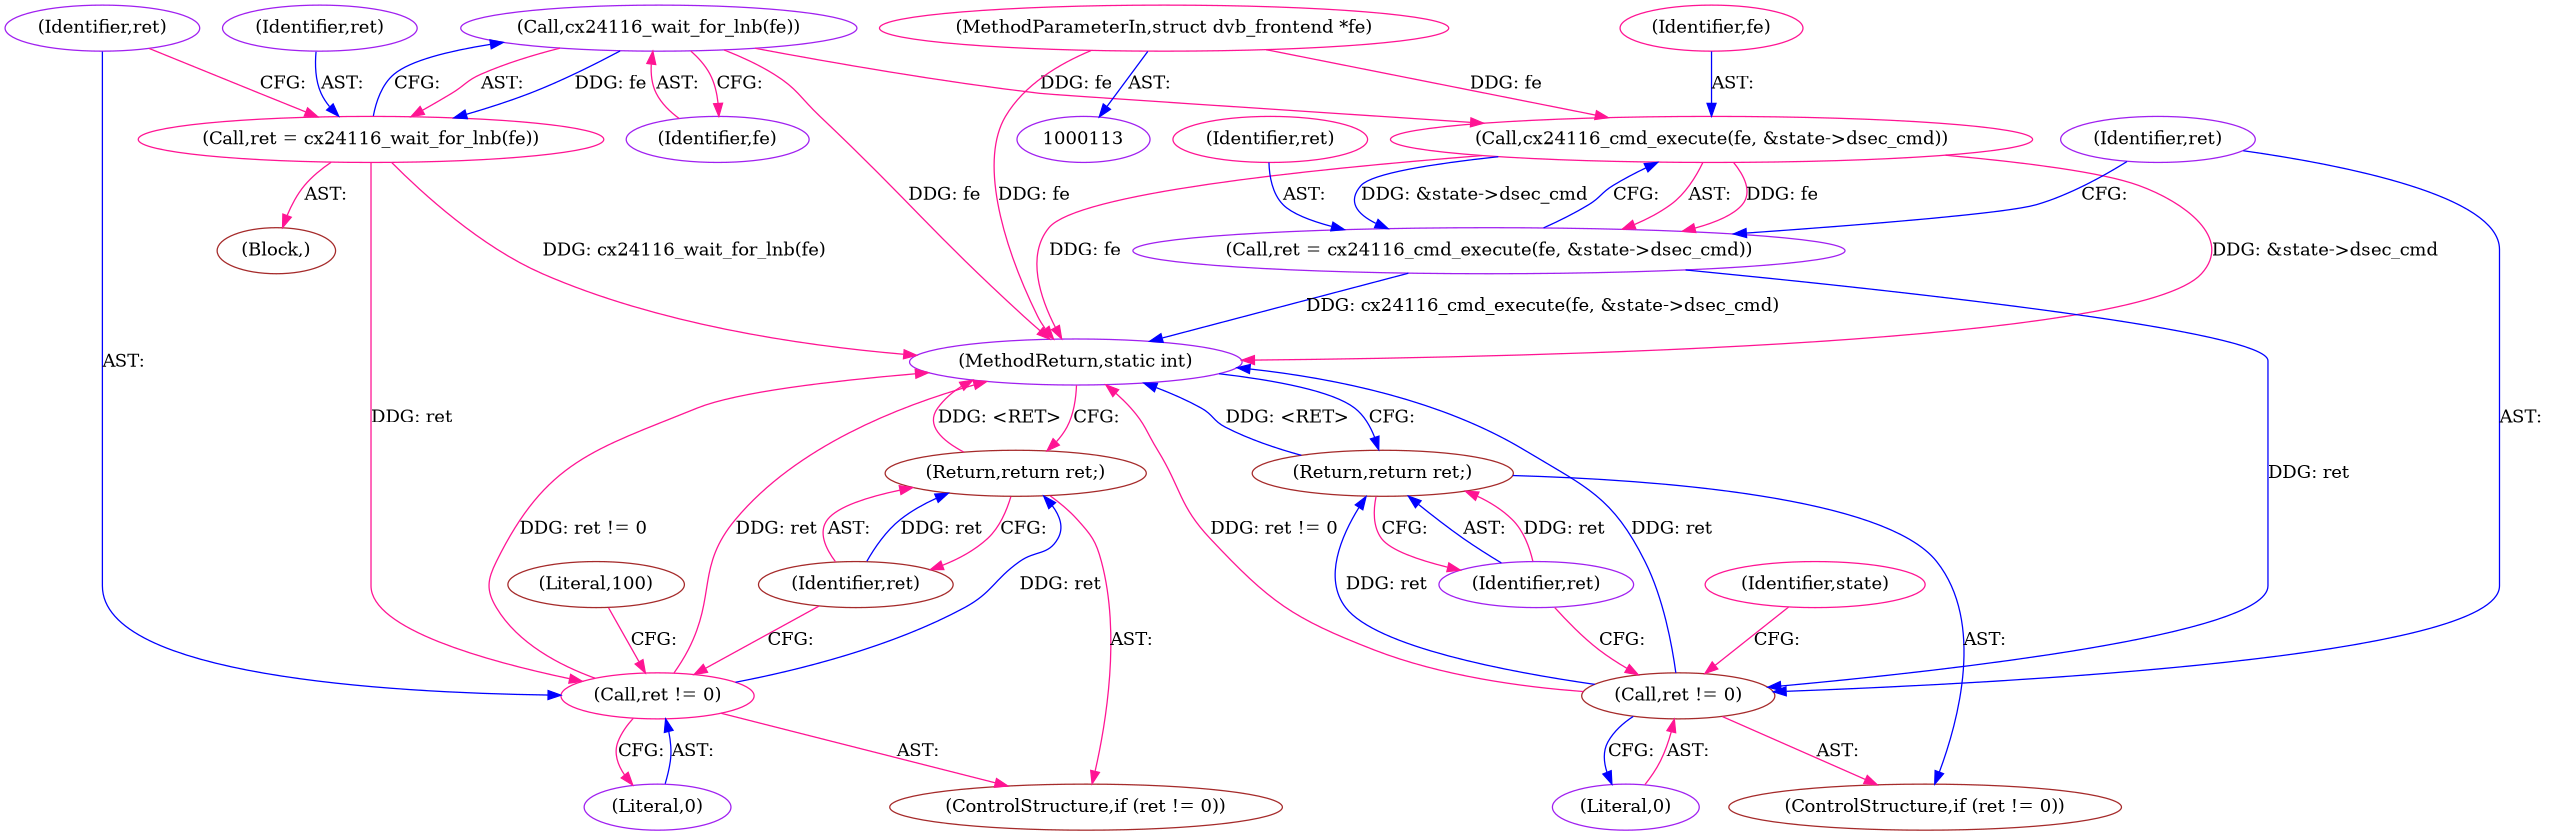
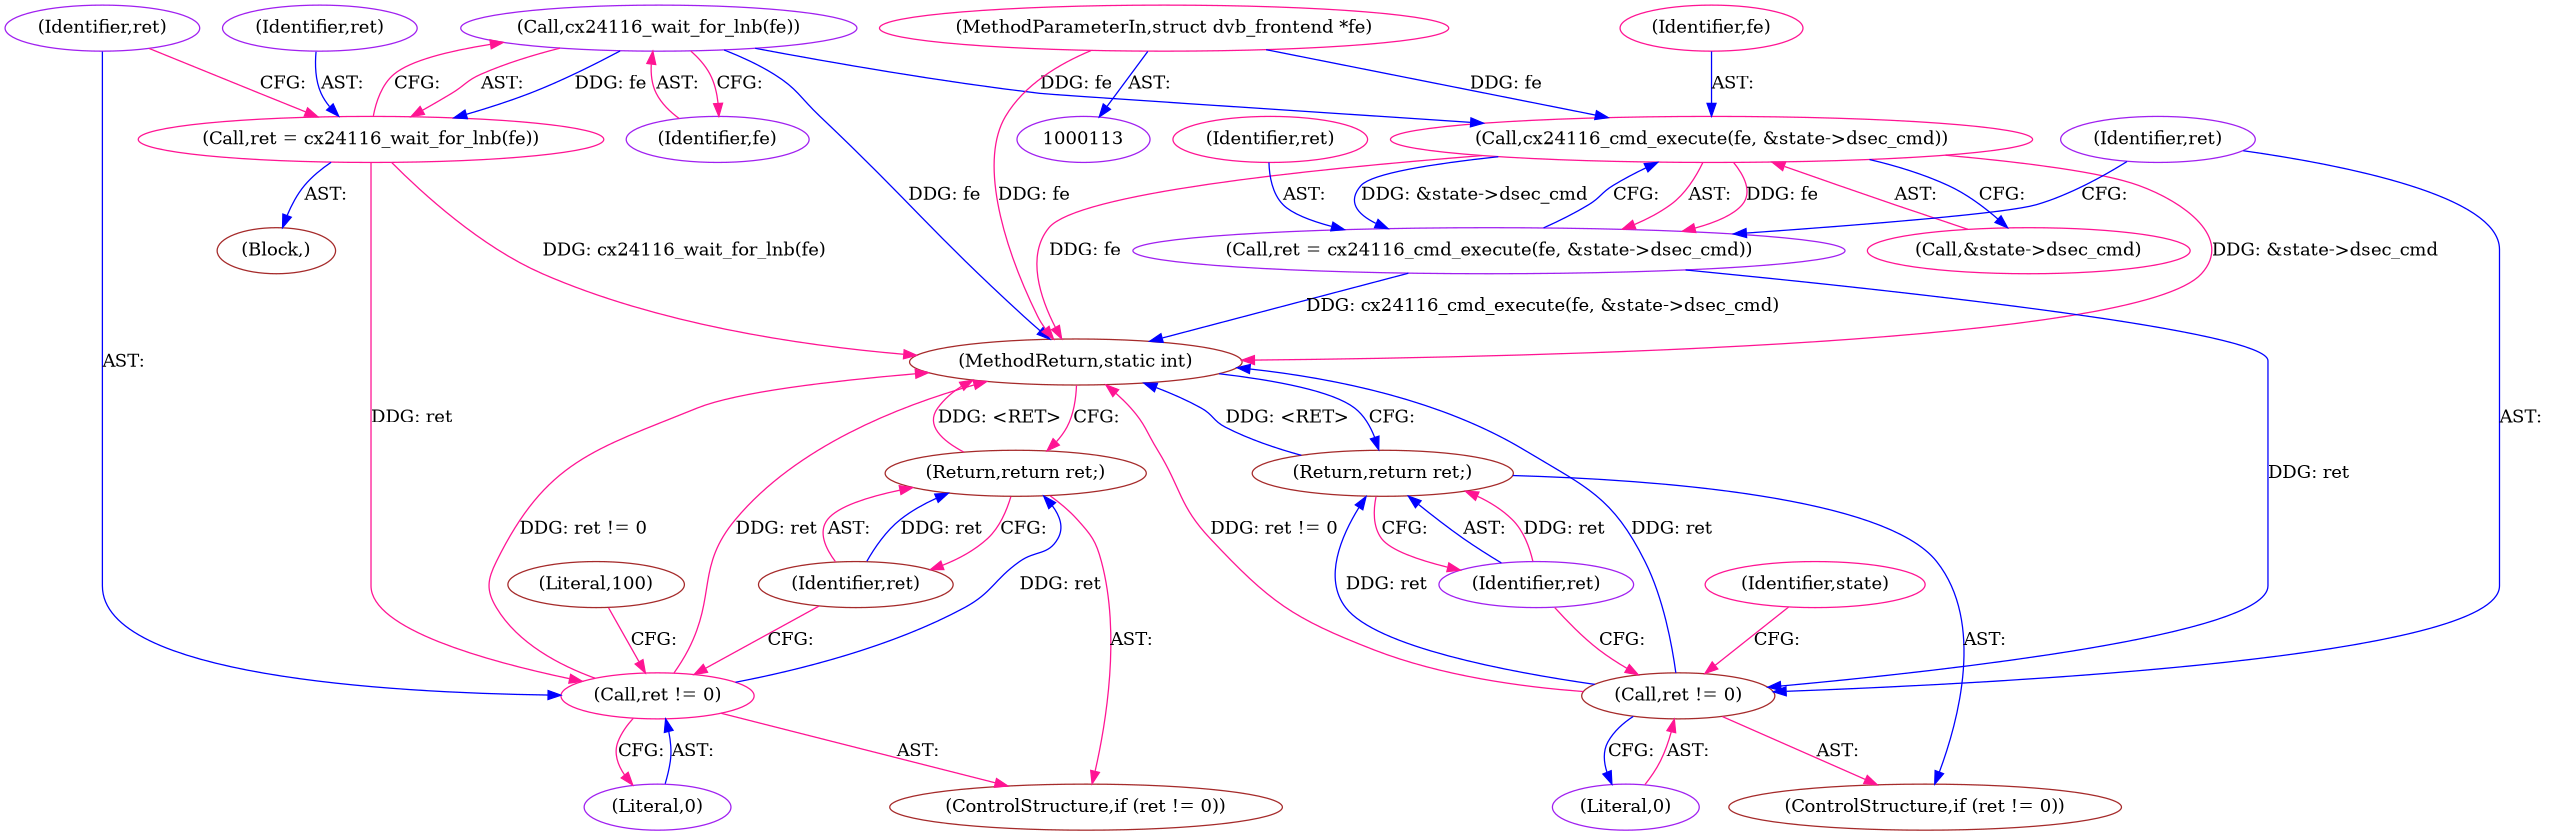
edge "(Call,ret = cx24116_wait_for_lnb(fe))" -> "(Call,cx24116_wait_for_lnb(fe))": color blue -> deeppink
edge "(MethodParameterIn,struct dvb_frontend *fe)" -> "(Call,cx24116_cmd_execute(fe, &state->dsec_cmd))": color deeppink -> blue
edge "(Call,cx24116_wait_for_lnb(fe))" -> "(Call,cx24116_cmd_execute(fe, &state->dsec_cmd))": color deeppink -> blue
edge "(Call,cx24116_wait_for_lnb(fe))" -> "(MethodReturn,static int)": color deeppink -> blue
edge "(Call,ret = cx24116_wait_for_lnb(fe))" -> "(Block,)": color deeppink -> blue
node "(Call,&state->dsec_cmd)": added
node "(MethodReturn,static int)": color purple -> brown
